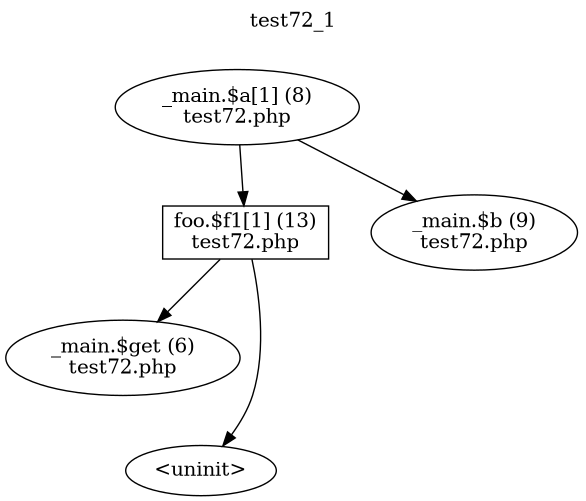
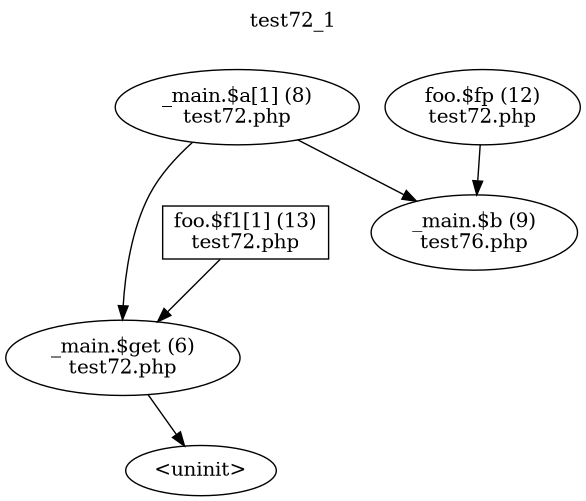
node "foo.$fp (12) test72.php": added
edge "_main.$a[1] (8) test72.php" -> "foo.$f1[1] (13) test72.php": now "_main.$a[1] (8) test72.php" -> "_main.$get (6) test72.php"
node "_main.$b (9) test72.php": label "_main.$b (9) test72.php" -> "_main.$b (9) test76.php"
edge "foo.$f1[1] (13) test72.php" -> "<uninit>": now "_main.$get (6) test72.php" -> "<uninit>"
